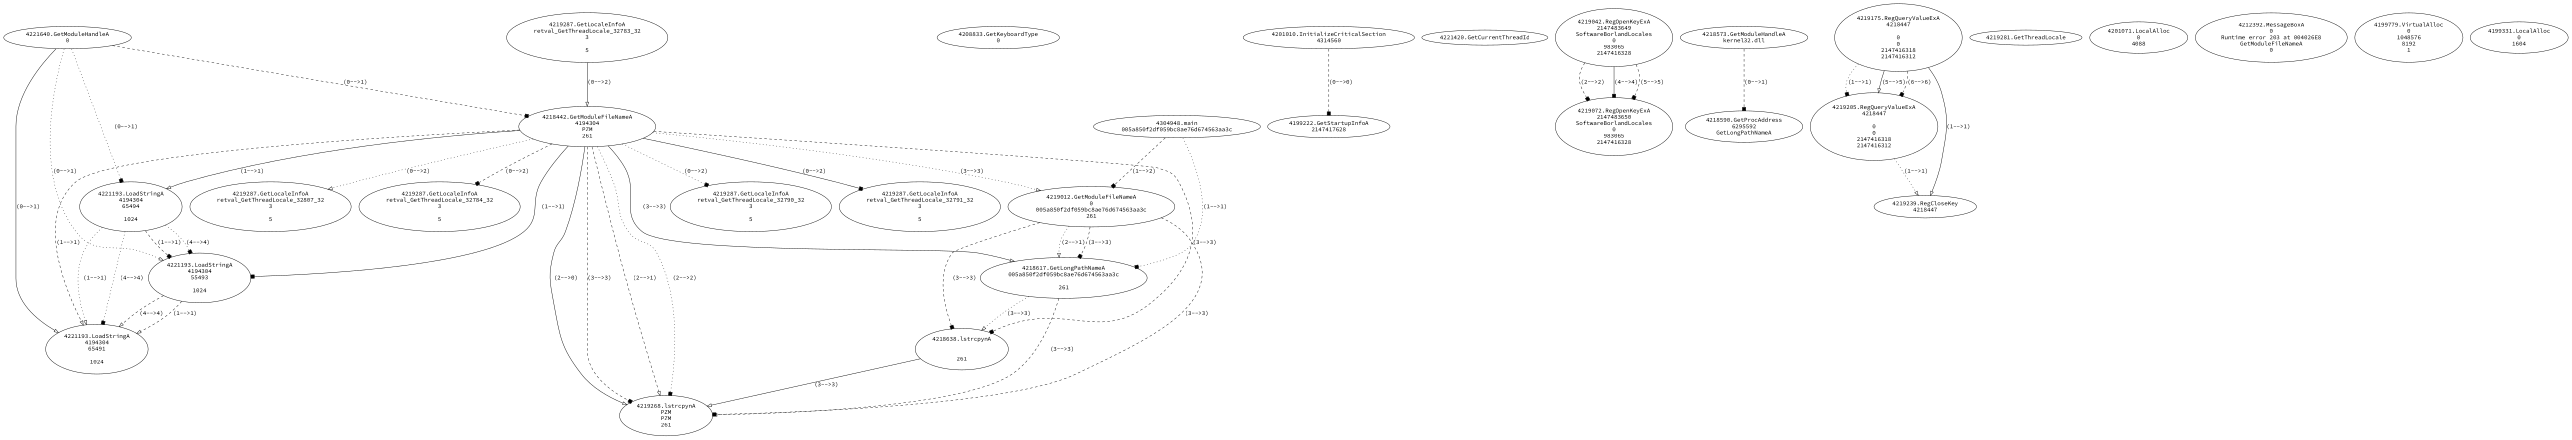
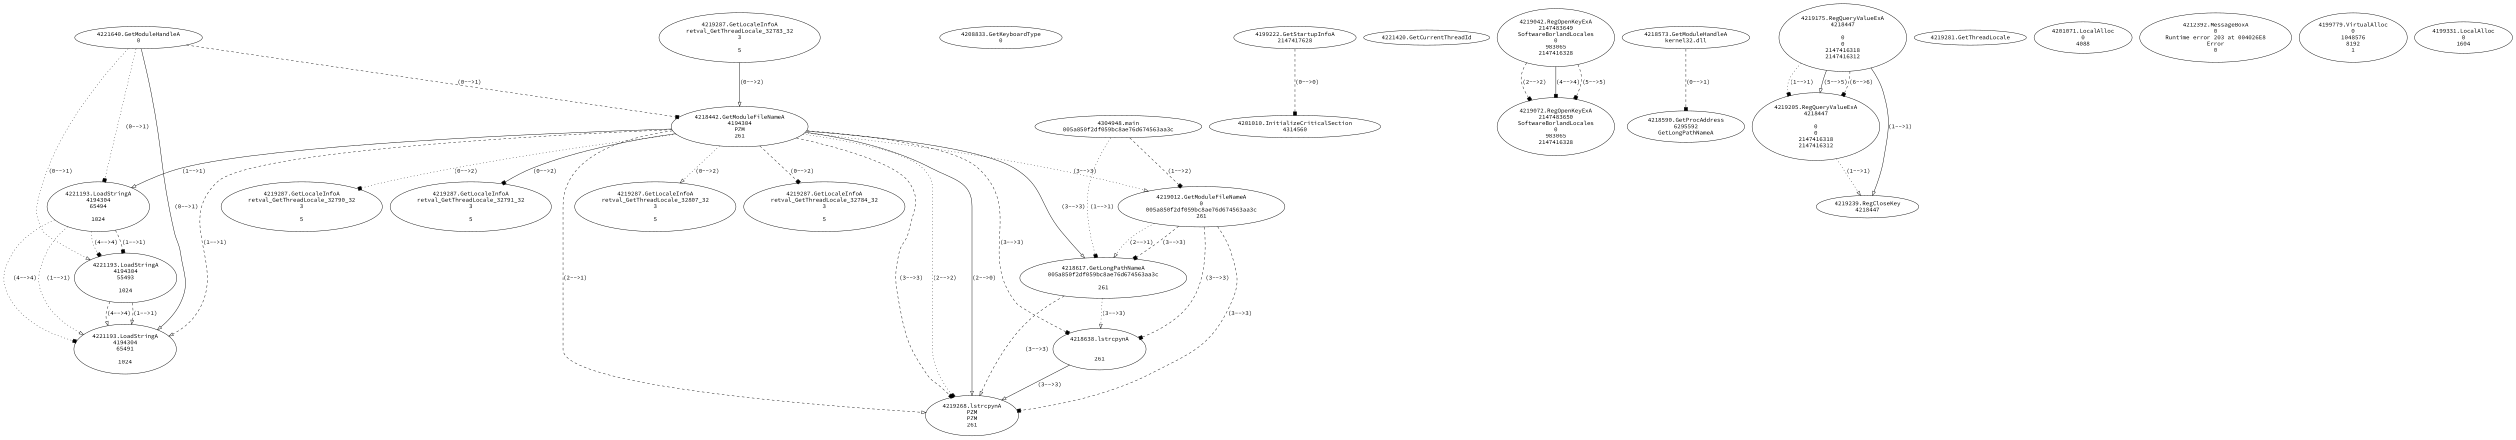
node "4212392.MessageBoxA 0 Runtime error 203 at 004026E8 GetModuleFileNameA 0": label "4212392.MessageBoxA 0 Runtime error 203 at 004026E8 GetModuleFileNameA 0" -> "4212392.MessageBoxA 0 Runtime error 203 at 004026E8 Error 0"
edge "4201010.InitializeCriticalSection 4314560" -> "4199222.GetStartupInfoA 2147417628": reversed
edge "4218442.GetModuleFileNameA 4194304 PZM 261" -> "4221193.LoadStringA 4194304 55493 1024": removed, label "(1-->1)"
